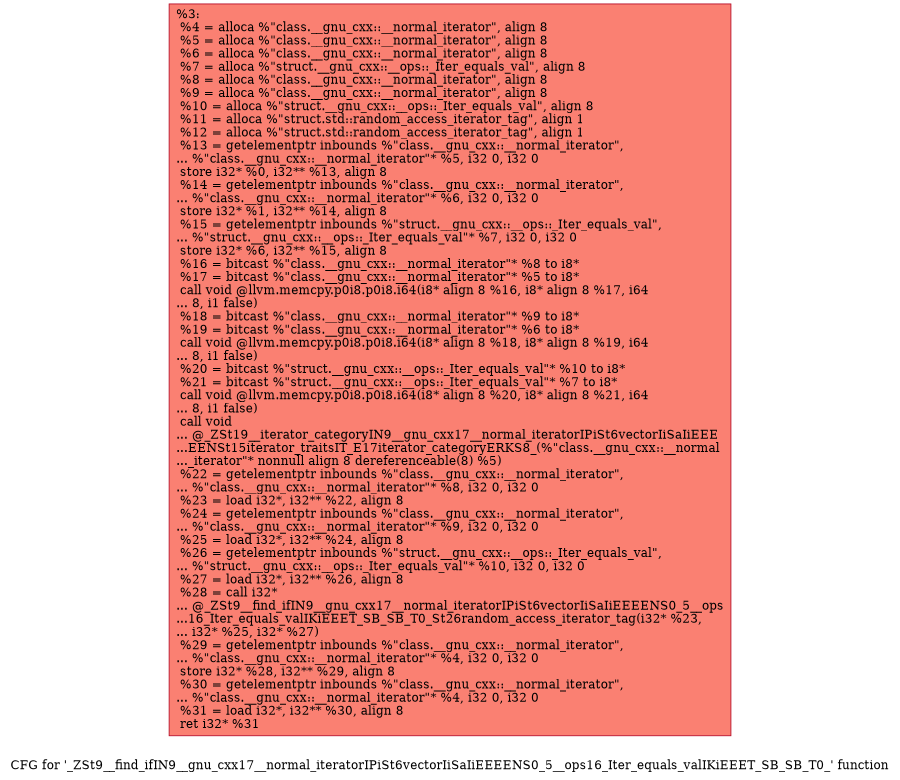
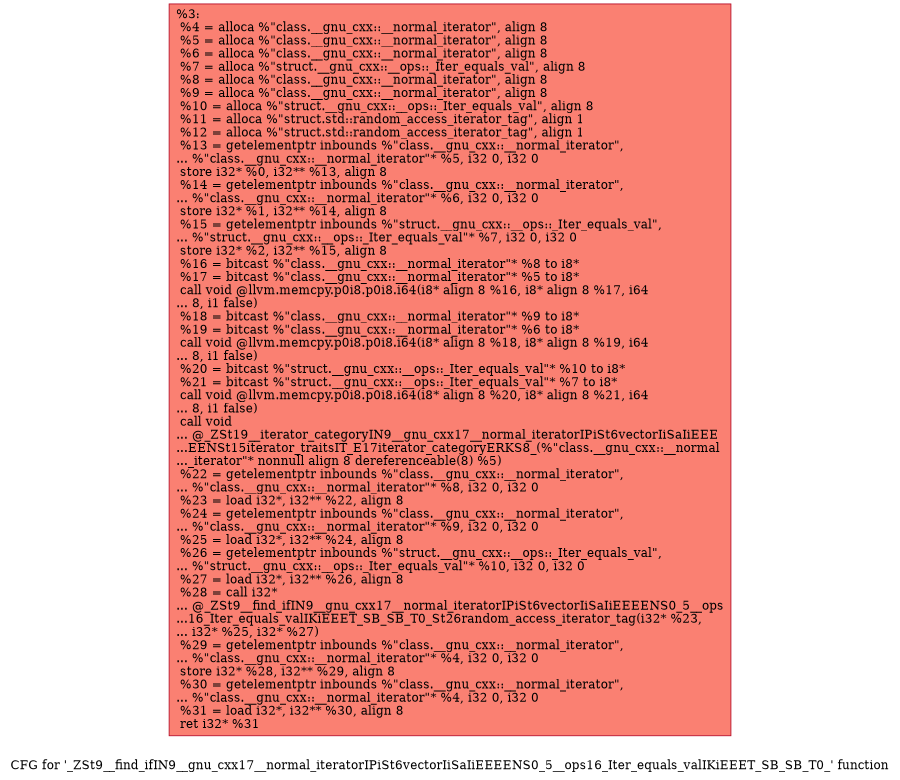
node "%3:": text "store i32* %6, i32** %15, align 8" -> "store i32* %2, i32** %15, align 8"
